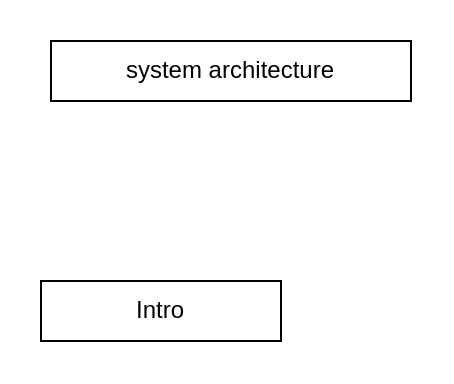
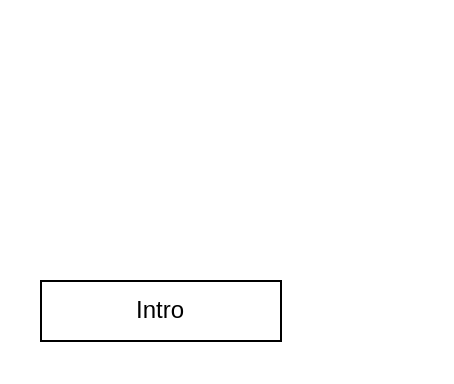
node "system architecture": removed
